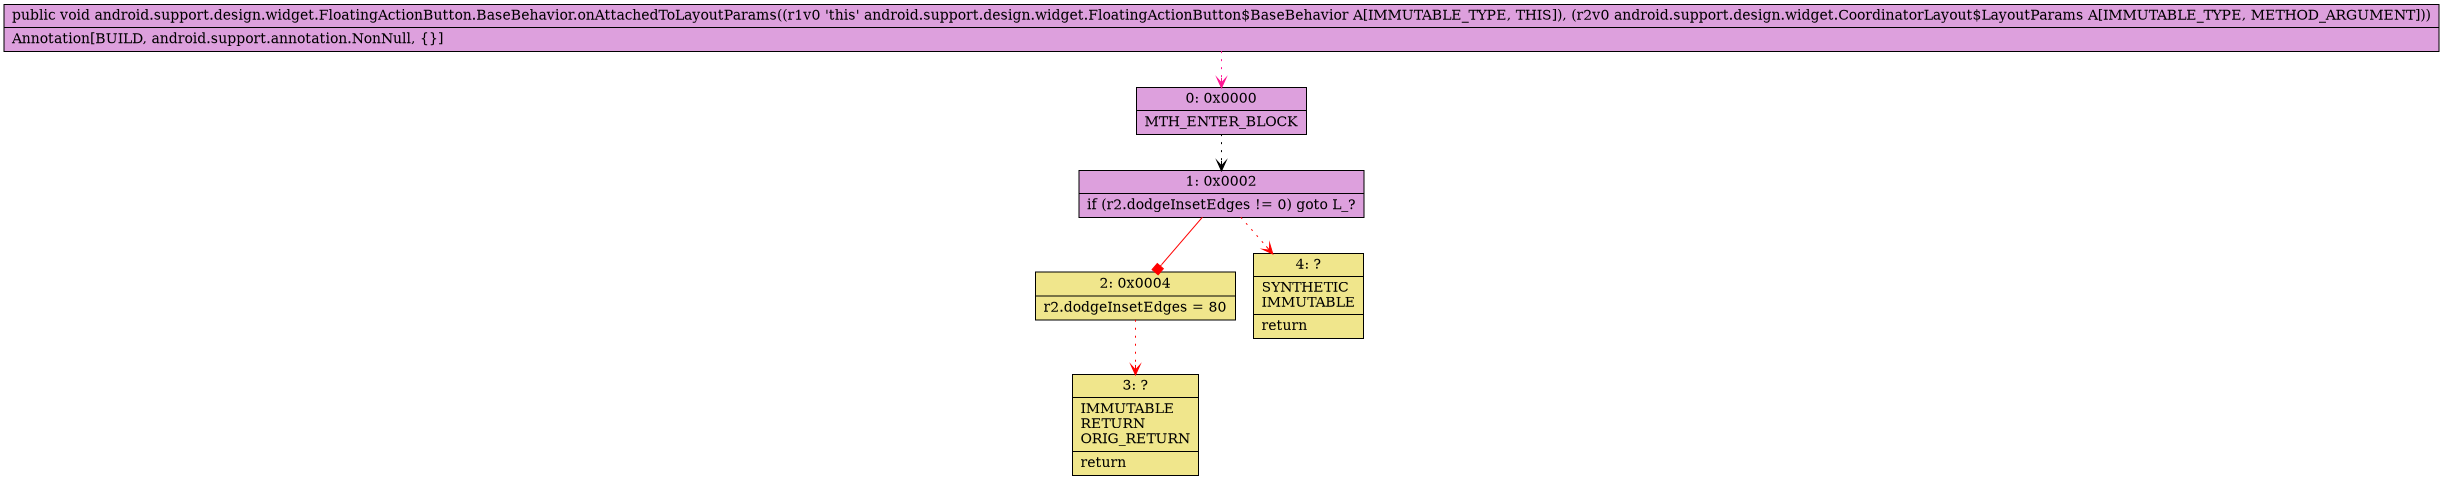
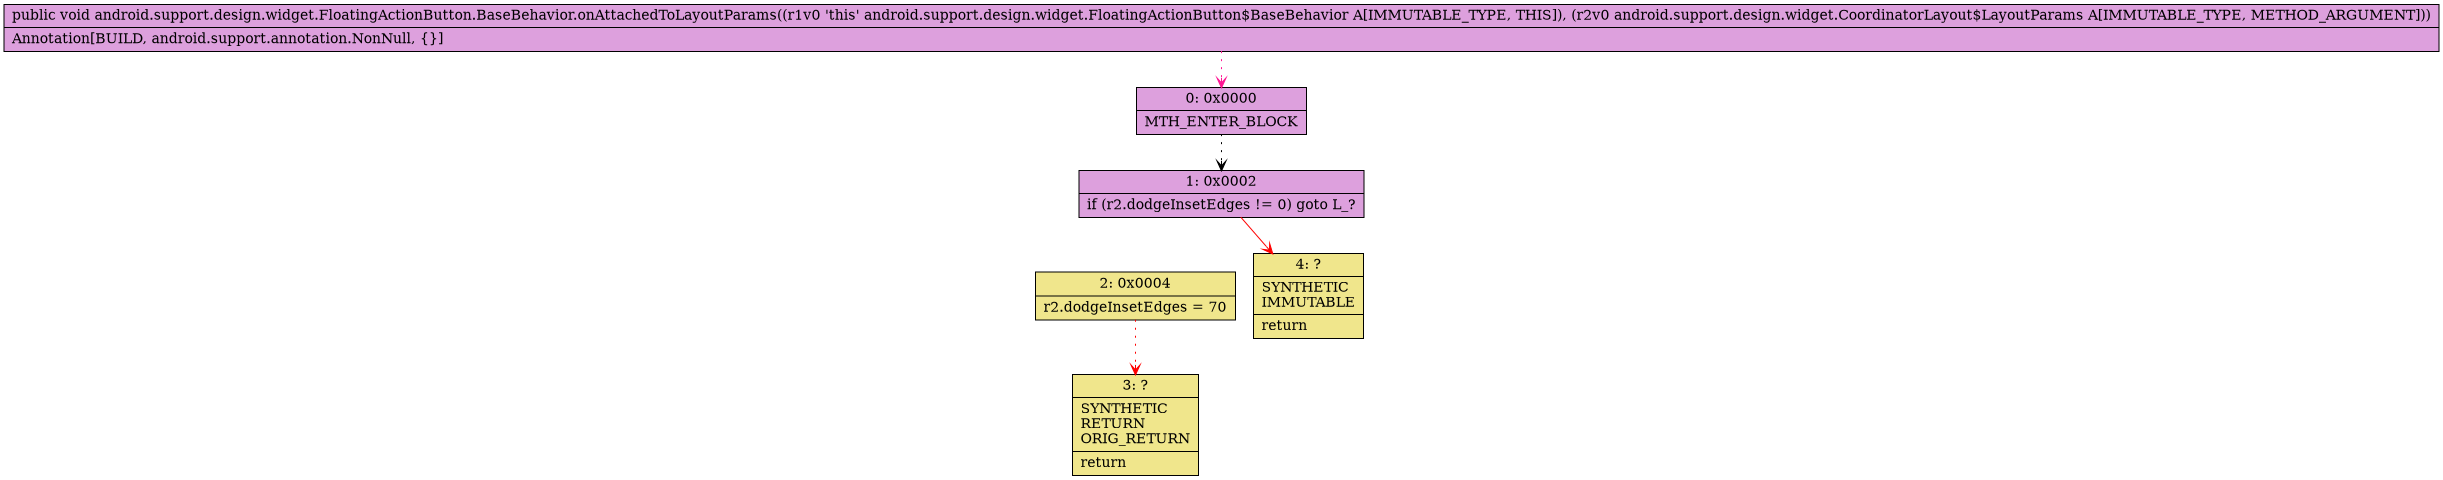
edge "1: 0x0002" -> "4: ?": style dotted -> solid
edge "1: 0x0002" -> "2: 0x0004": removed
node "2: 0x0004": text "r2.dodgeInsetEdges = 80" -> "r2.dodgeInsetEdges = 70"
node "3: ?": text "IMMUTABLE" -> "SYNTHETIC"
